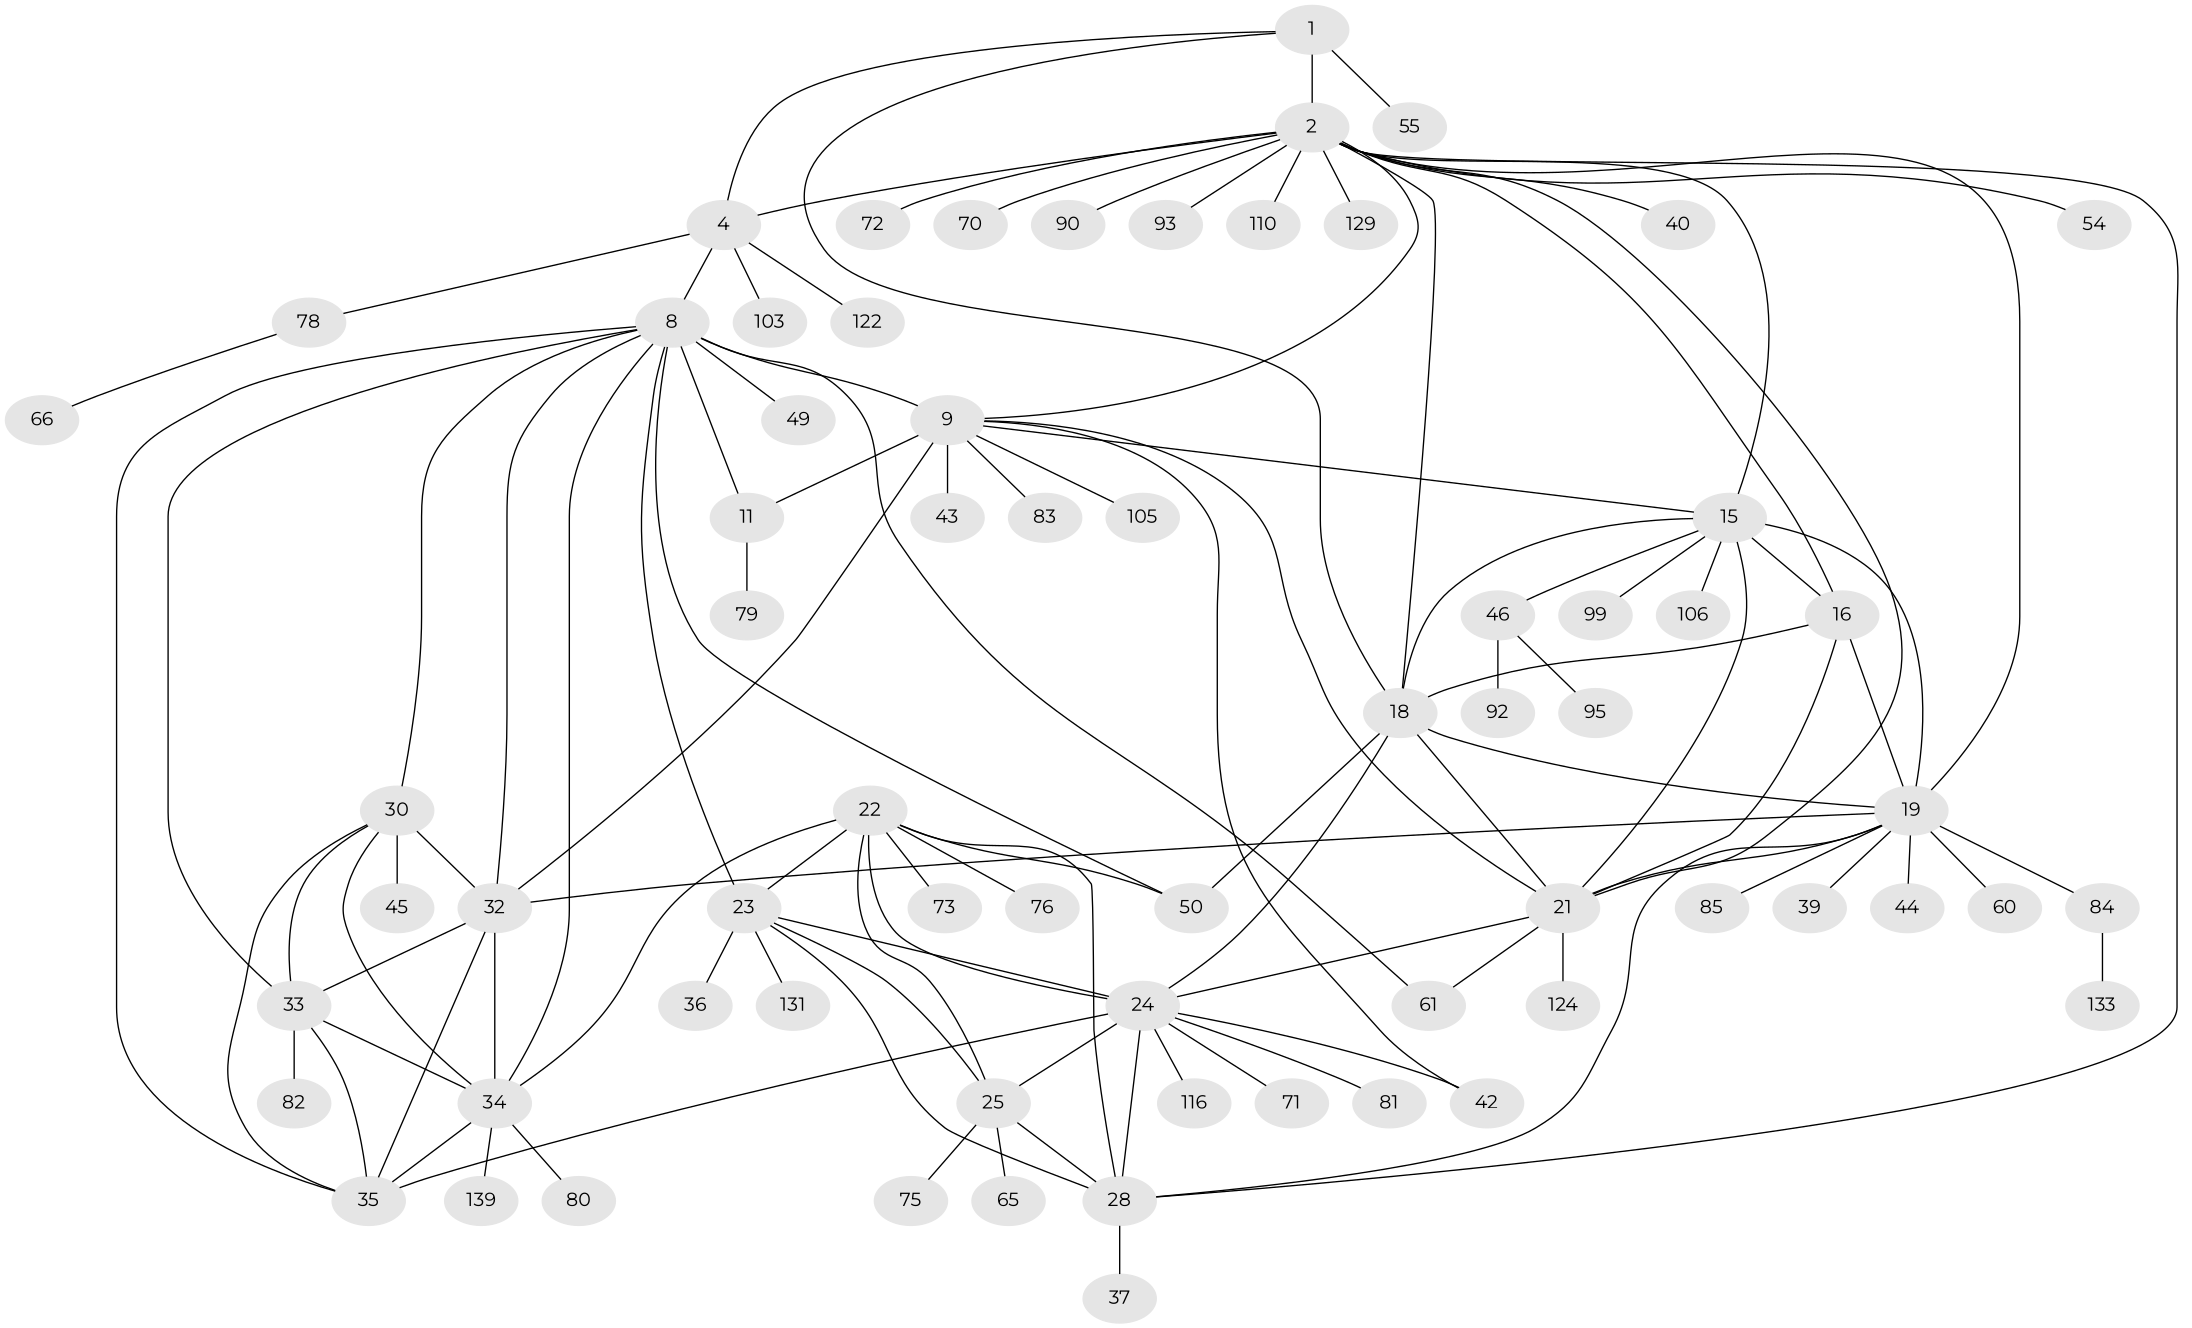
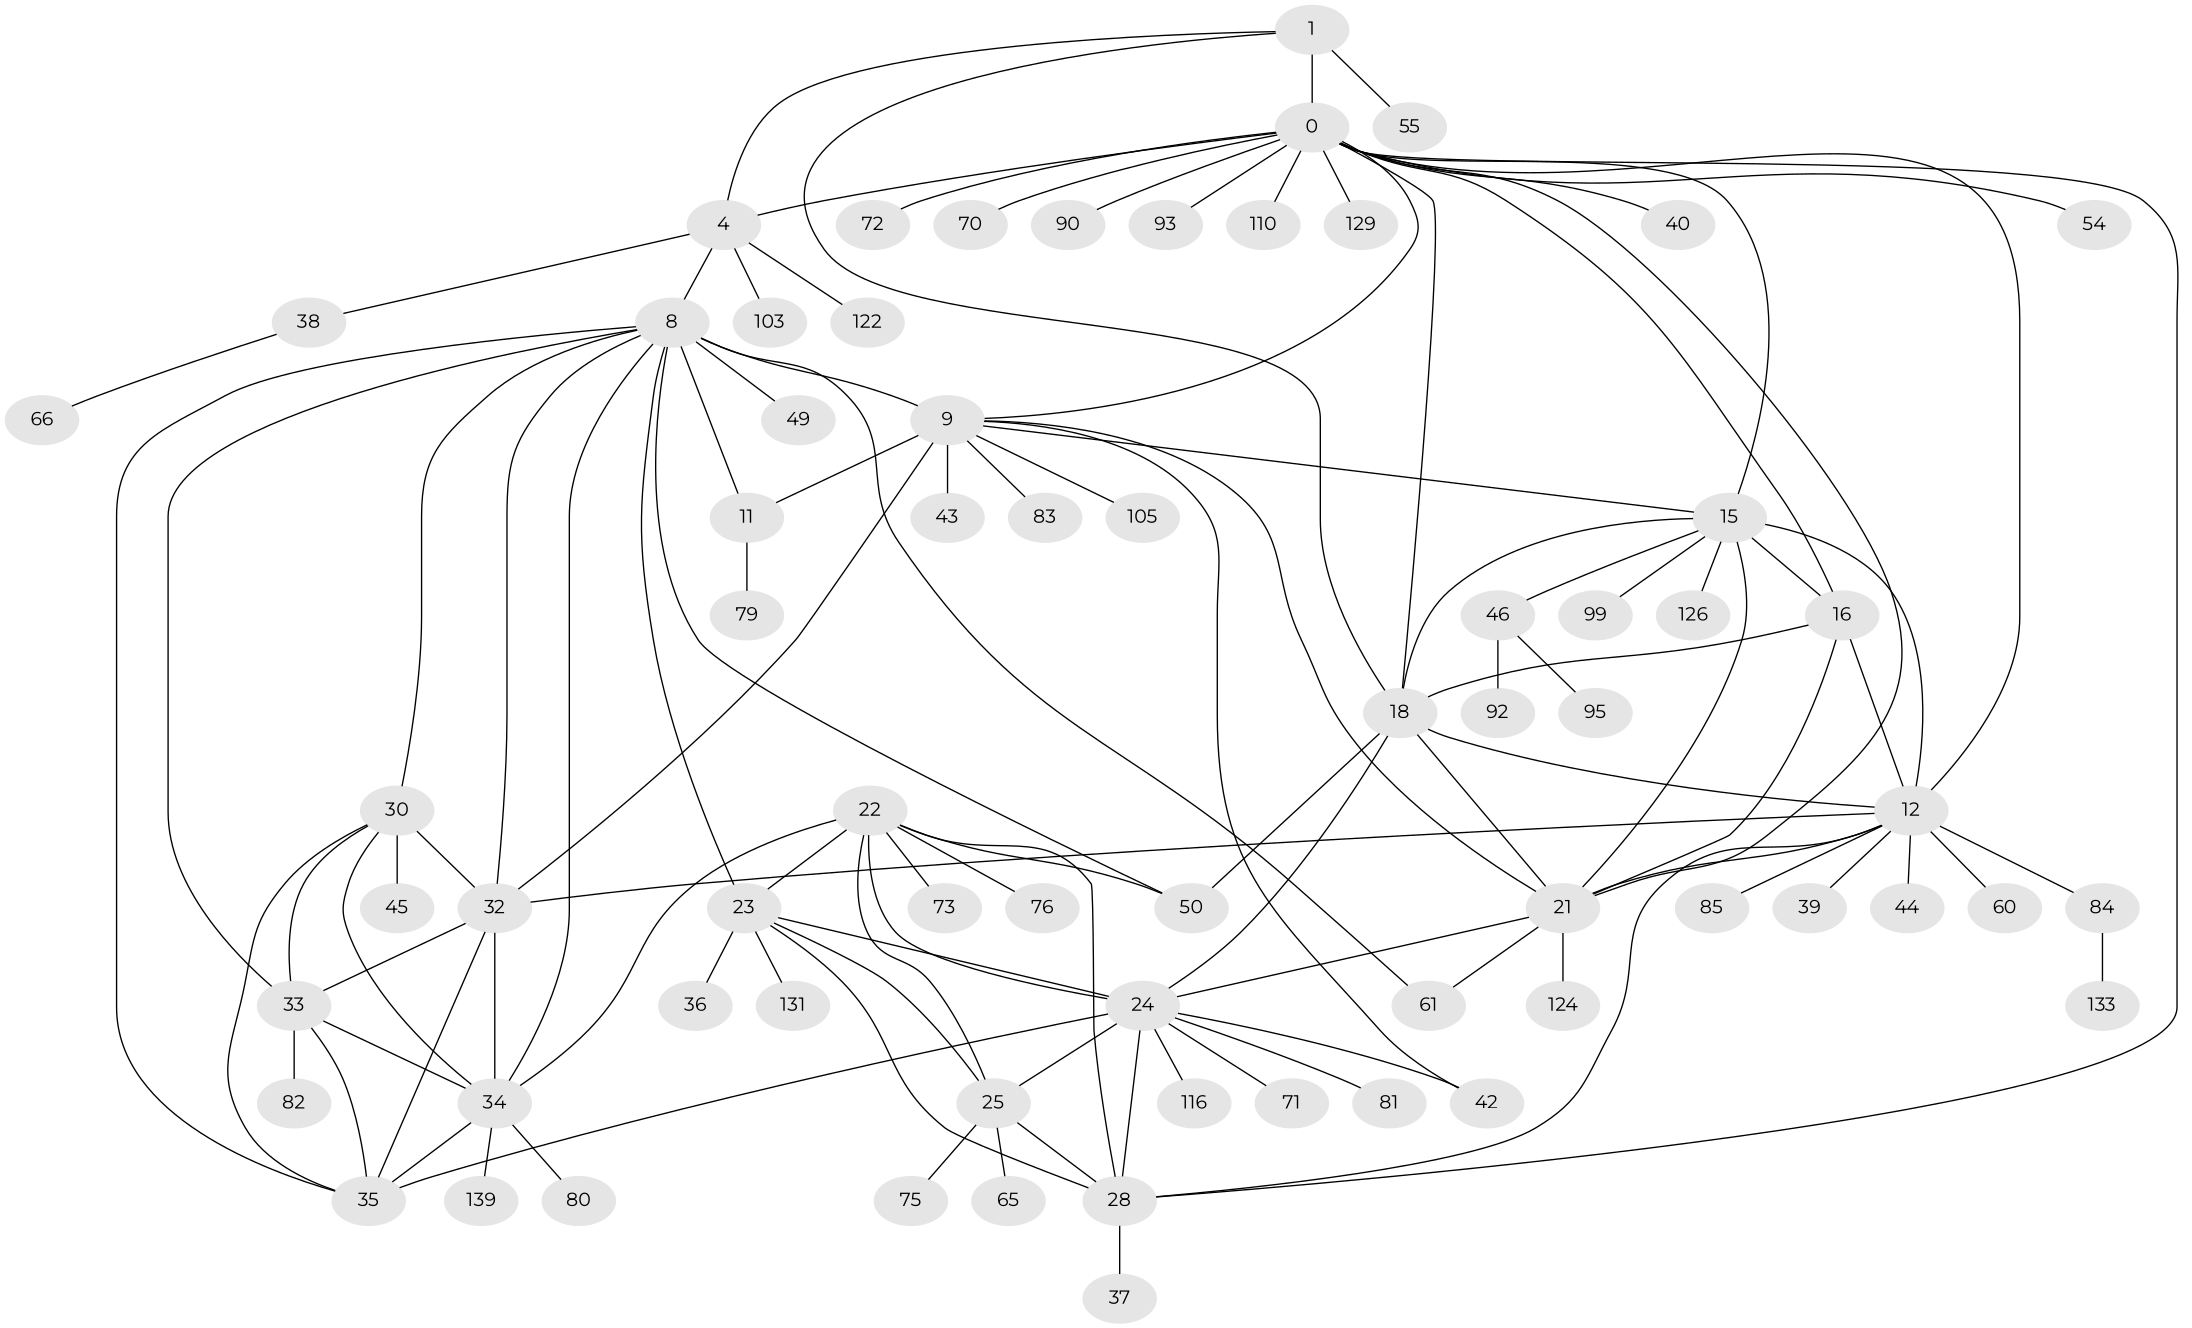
node "2": label "2" -> "0"
node "78": label "78" -> "38"
node "106": label "106" -> "126"
node "19": label "19" -> "12"
